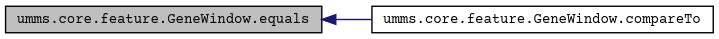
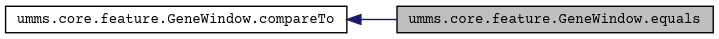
edge "umms.core.feature.GeneWindow.compareTo" -> "umms.core.feature.GeneWindow.equals": reversed
